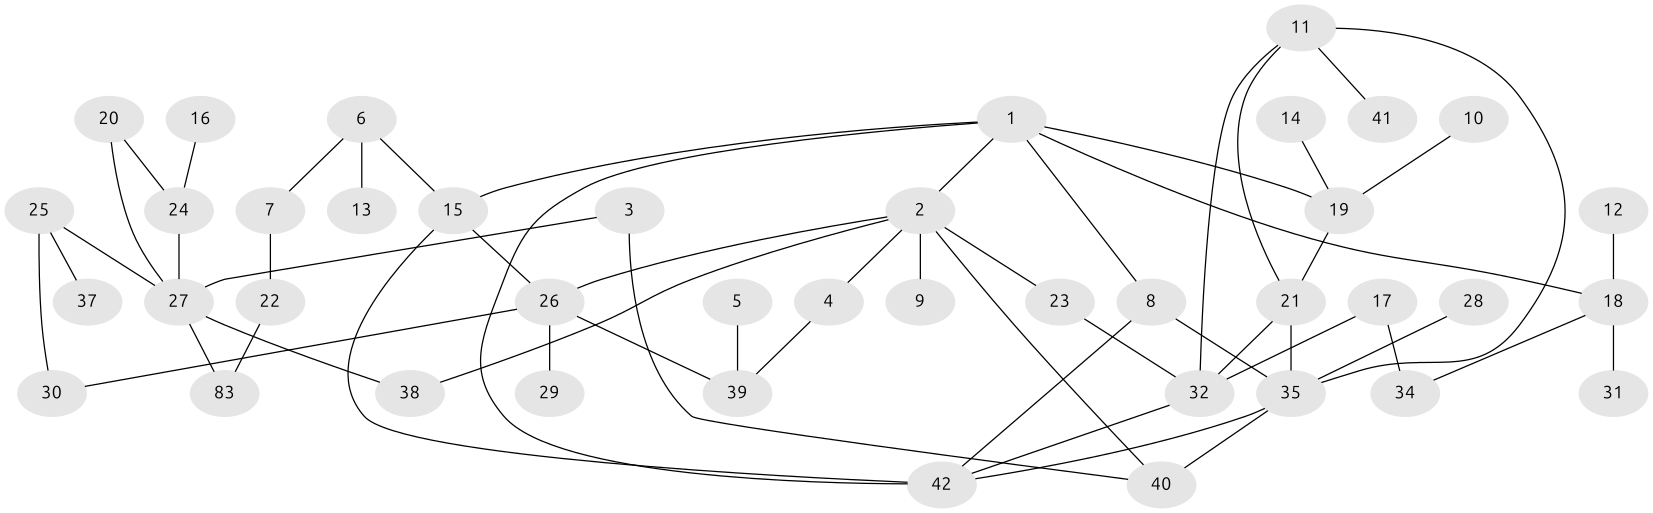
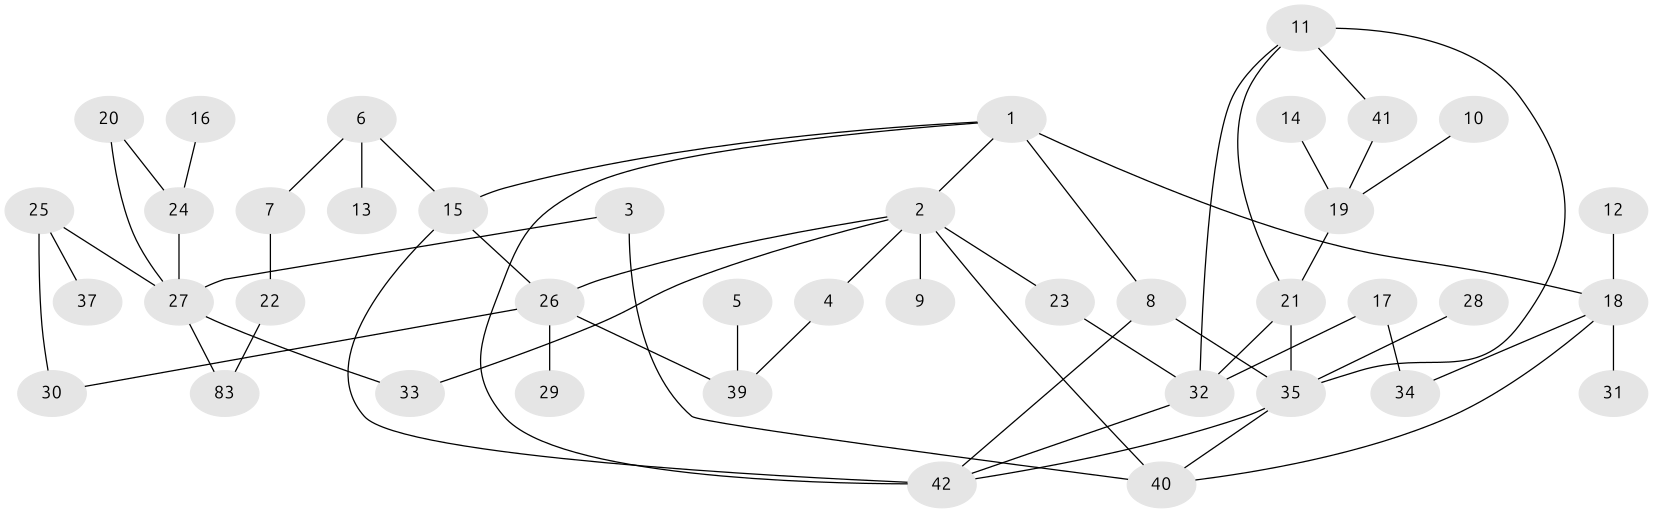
edge "1" -- "19": now "41" -- "19"
node "38": label "38" -> "33"
edge "18" -- "40": added
